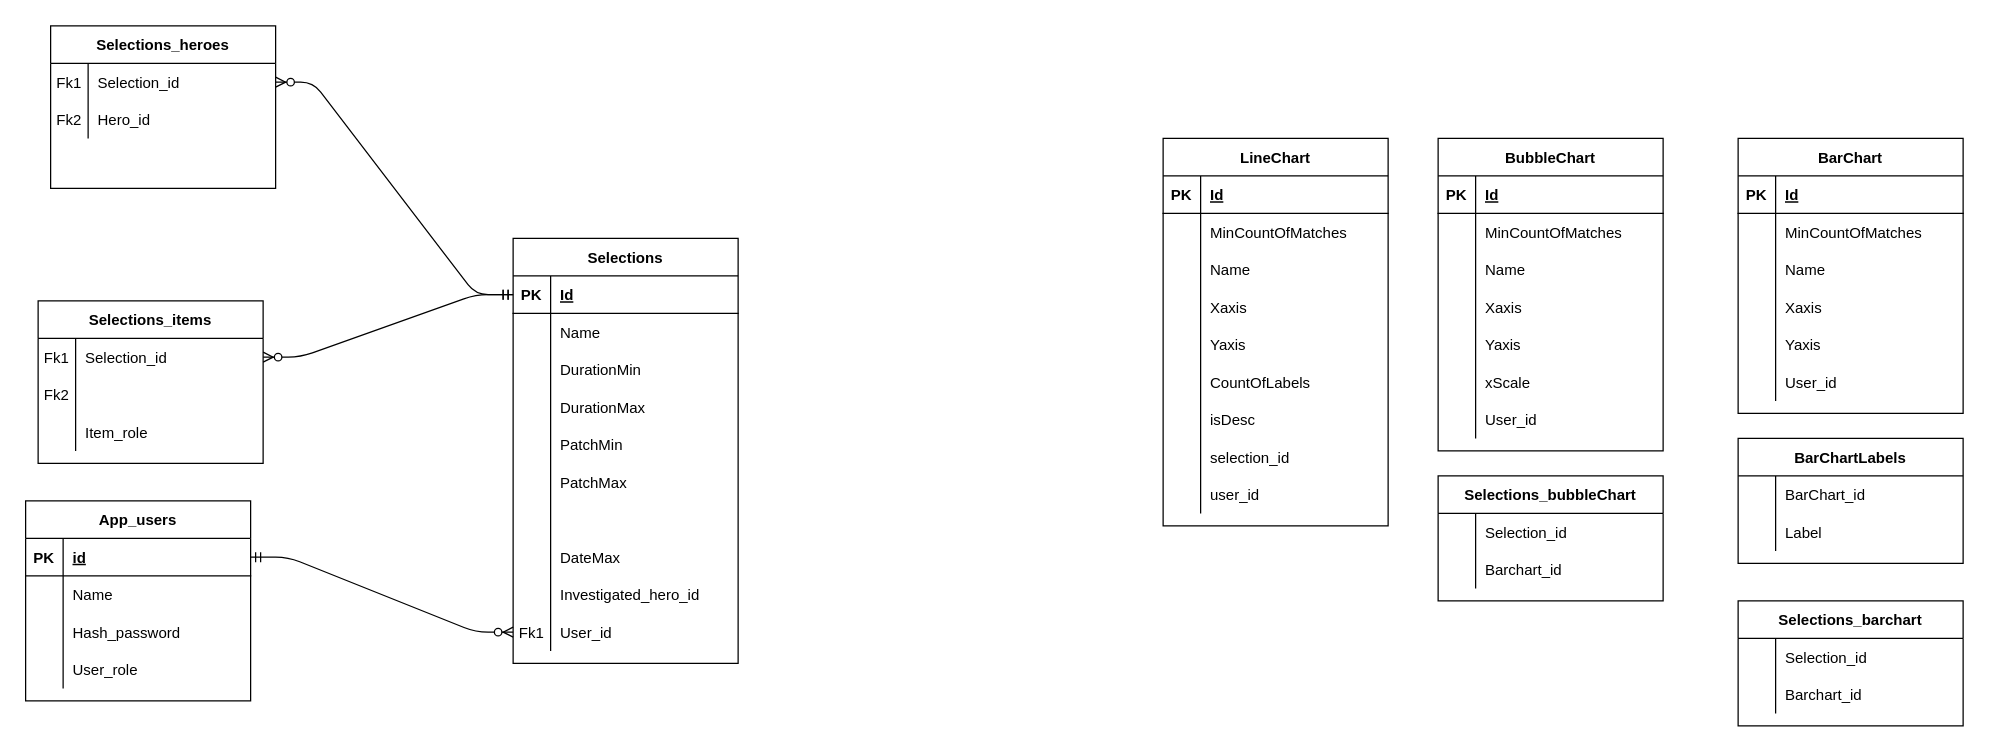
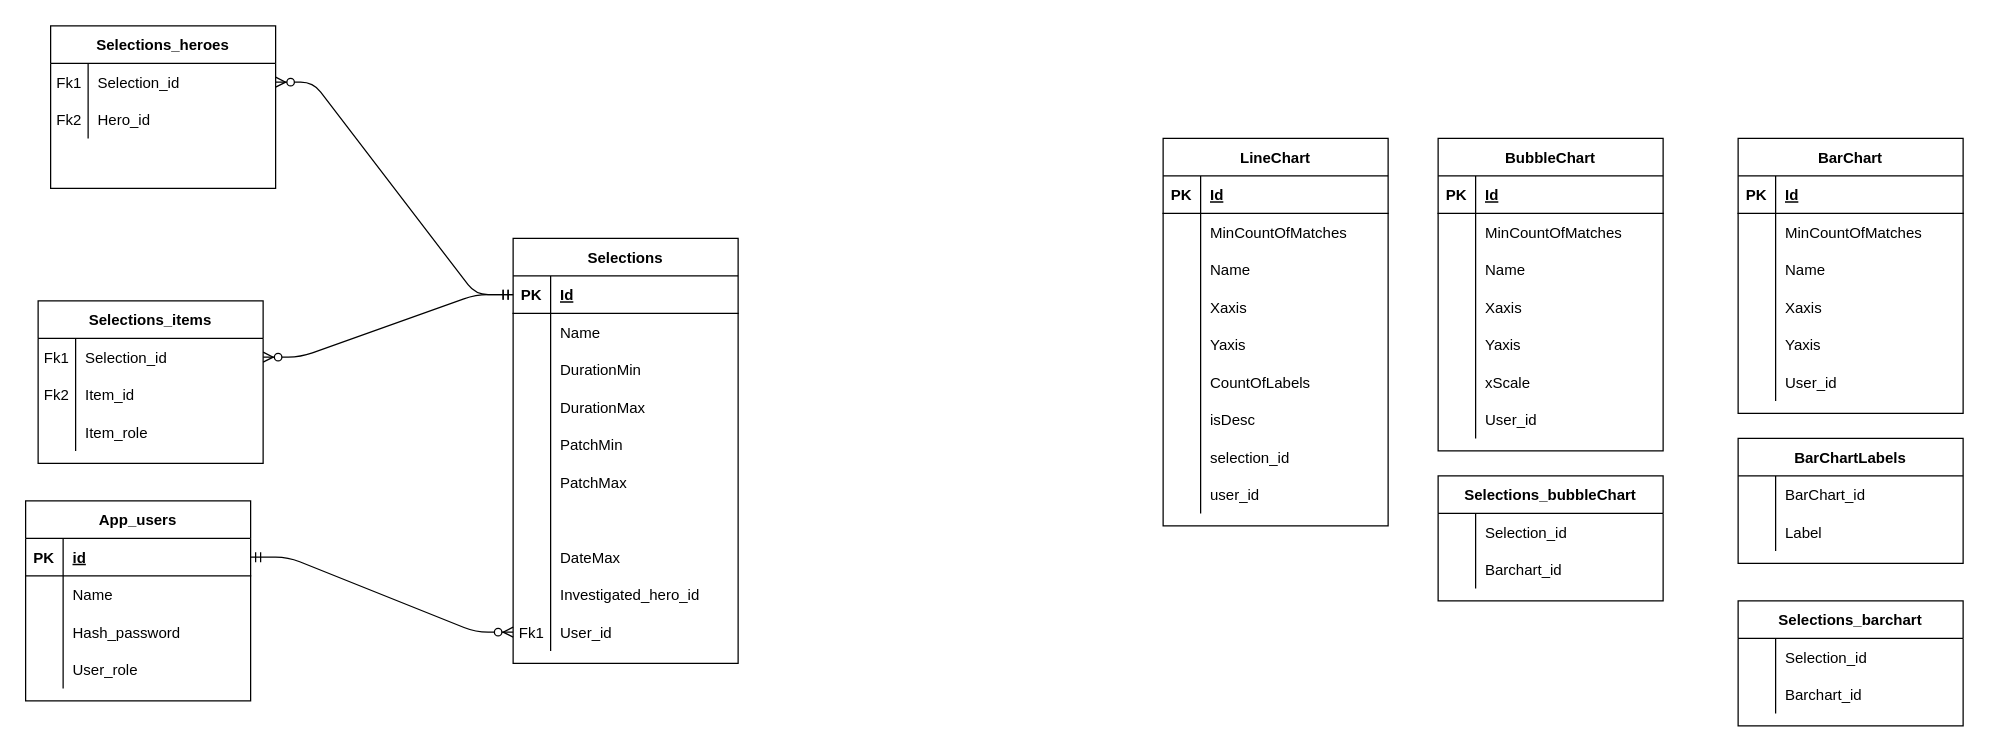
node "Item_id": added
